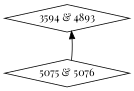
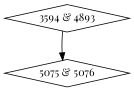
edge "5075 & 5076" -> "3594 & 4893": reversed
